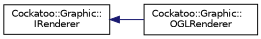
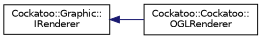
node "Cockatoo::Graphic:: OGLRenderer": label "Cockatoo::Graphic:: OGLRenderer" -> "Cockatoo::Cockatoo:: OGLRenderer"
